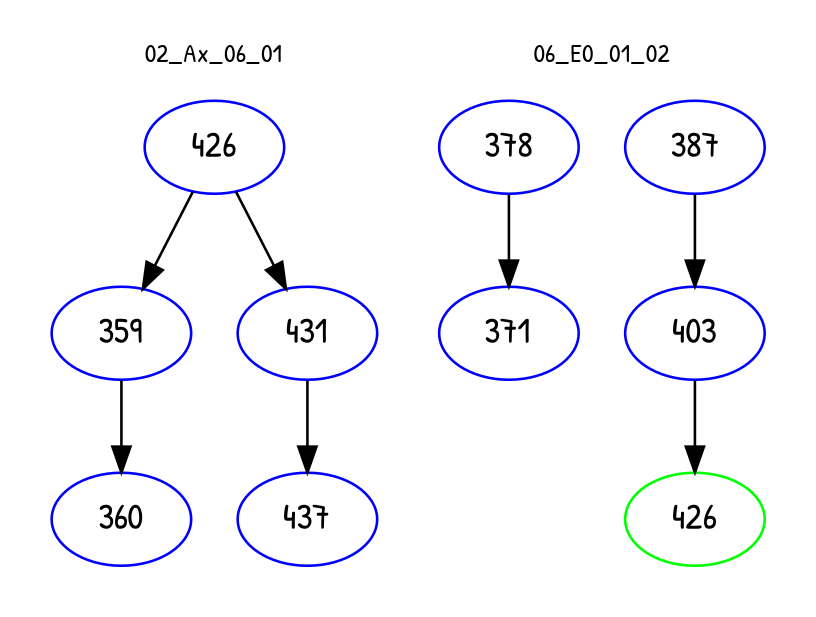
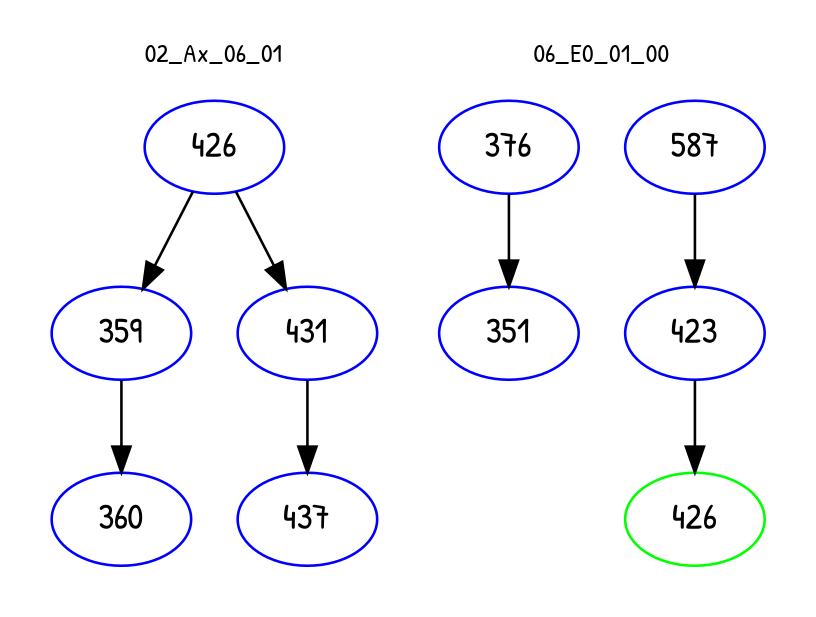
cluster "06_E0_01_02": label "06_E0_01_02" -> "06_E0_01_00"
node "378": label "378" -> "376"
node "387": label "387" -> "587"
node "371": label "371" -> "351"
node "403": label "403" -> "423"
